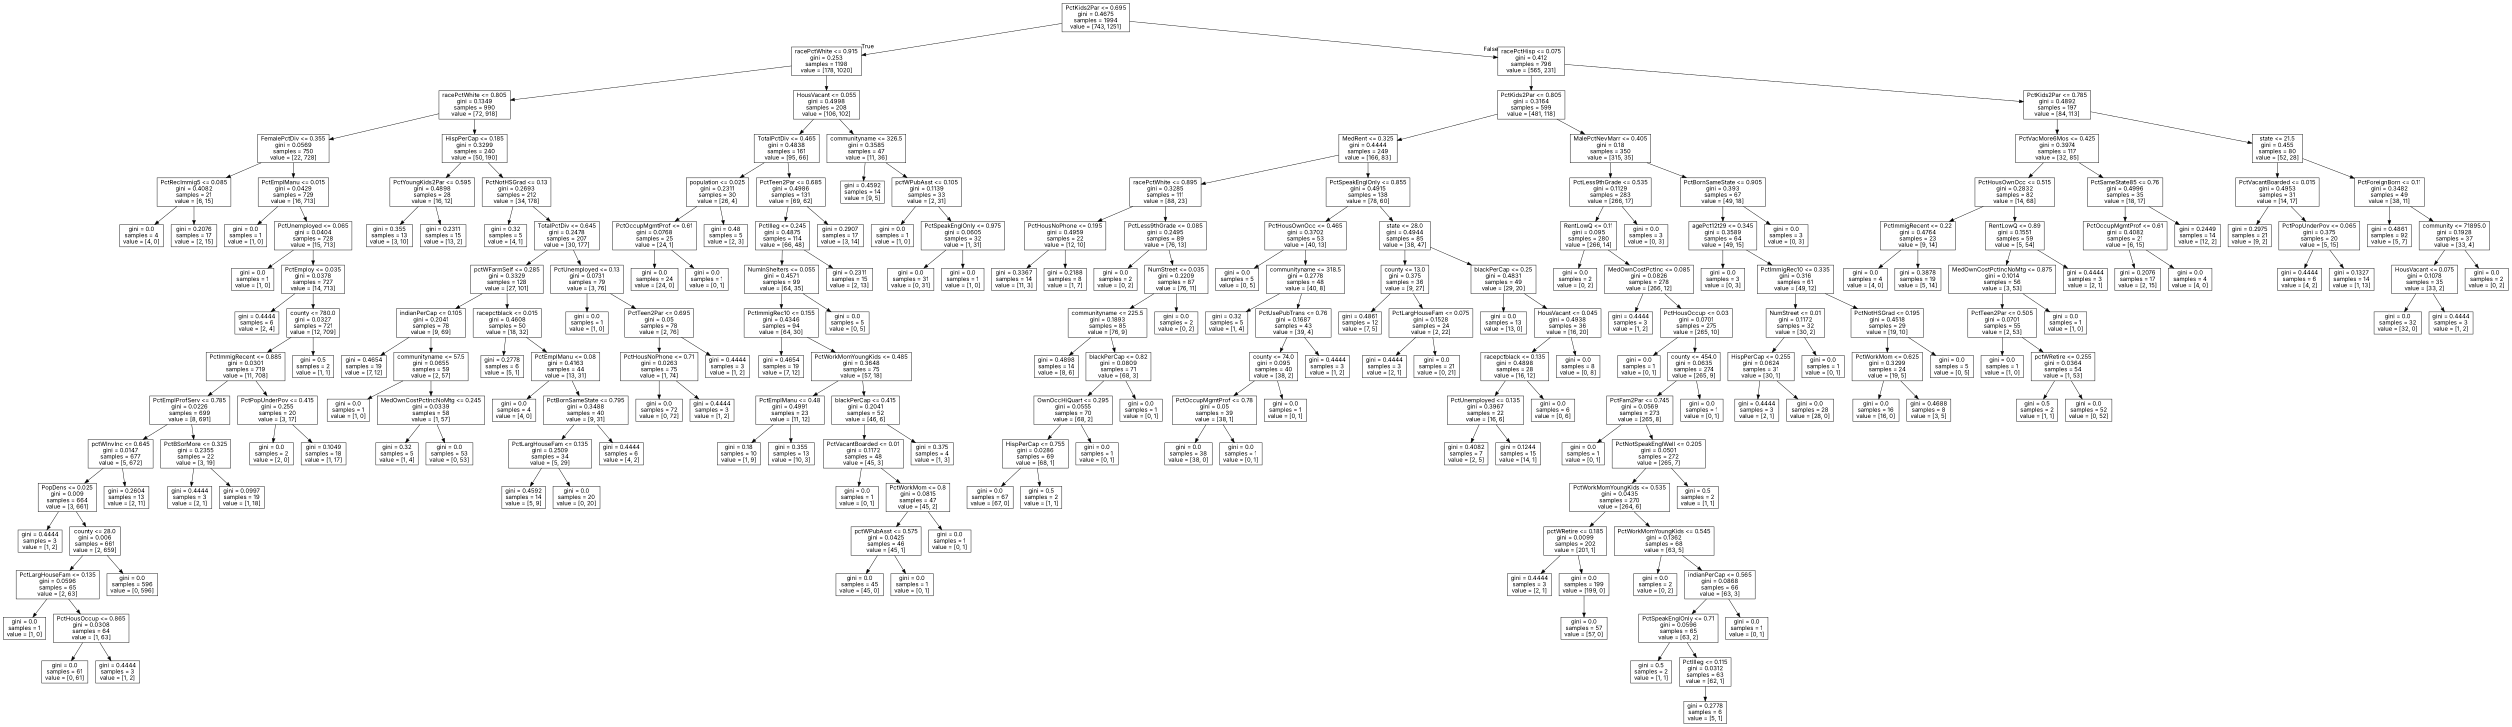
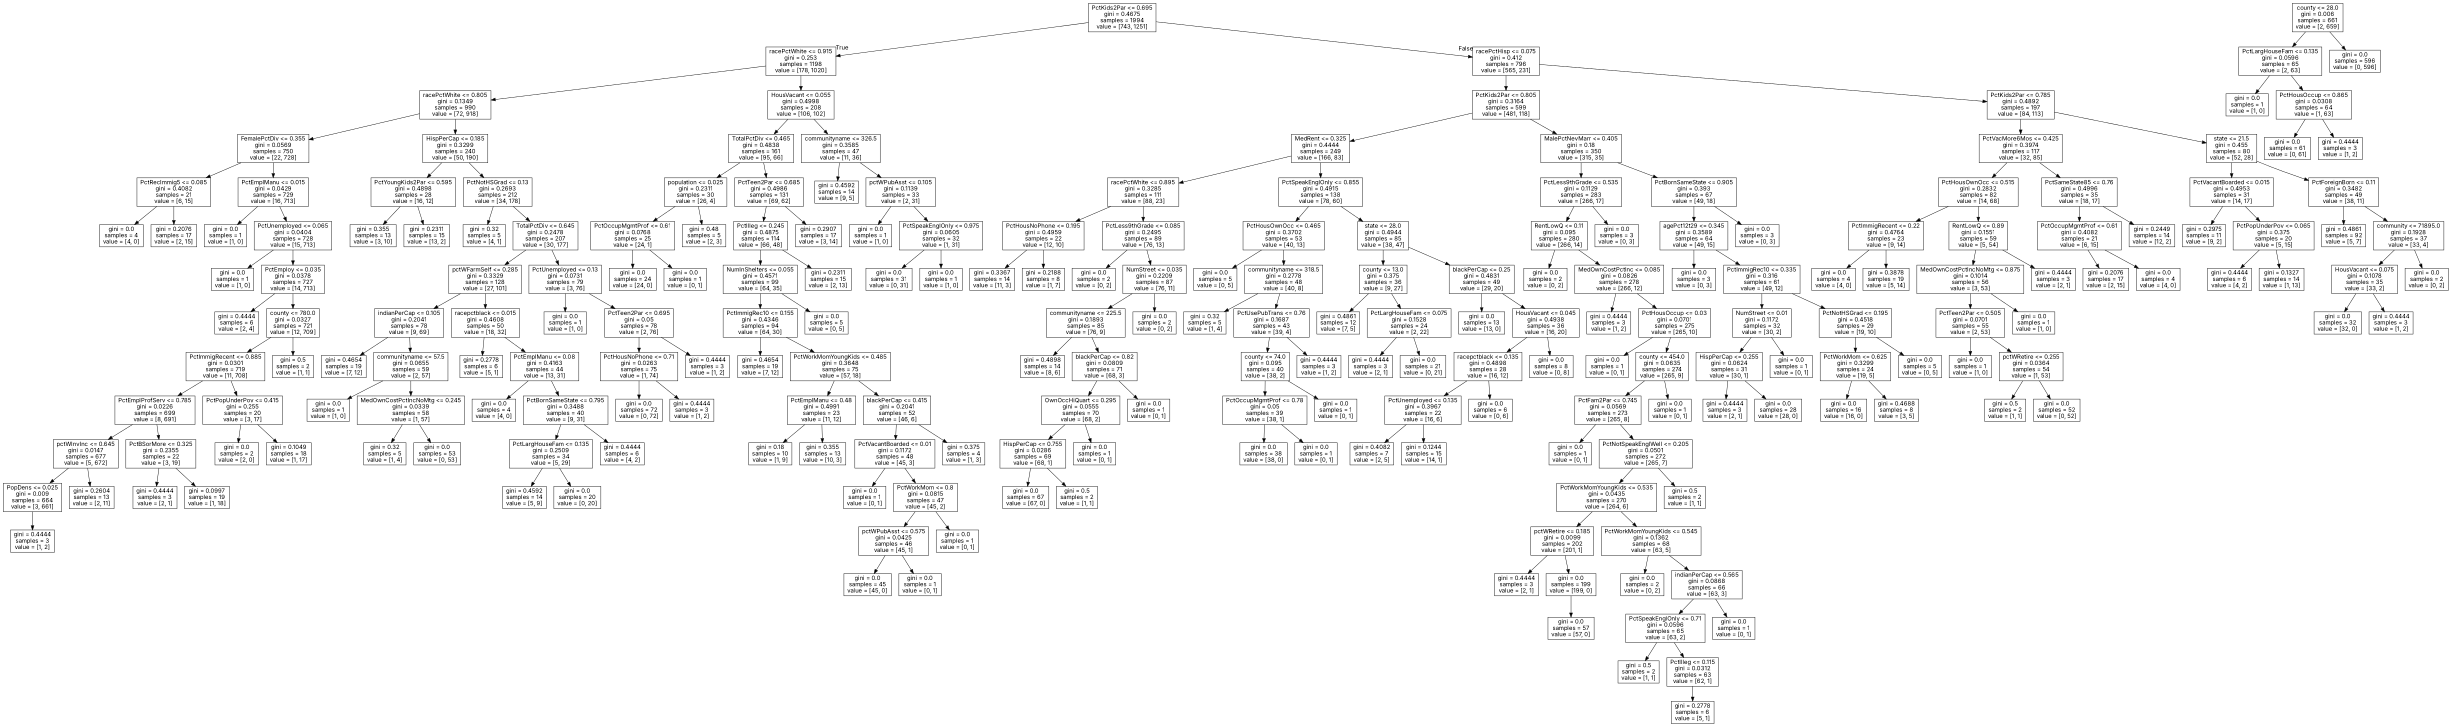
node "gini = 0.2975 samples = 21 value = [9, 2]": label "gini = 0.2975 samples = 21 value = [9, 2]" -> "gini = 0.2975 samples = 11 value = [9, 2]"
edge "PopDens <= 0.025 gini = 0.009 samples = 664 value = [3, 661]" -> "county <= 28.0 gini = 0.006 samples = 661 value = [2, 659]": removed
